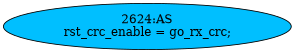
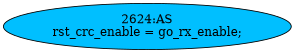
node "2624:AS rst_crc_enable = go_rx_crc;": label "2624:AS rst_crc_enable = go_rx_crc;" -> "2624:AS rst_crc_enable = go_rx_enable;"
